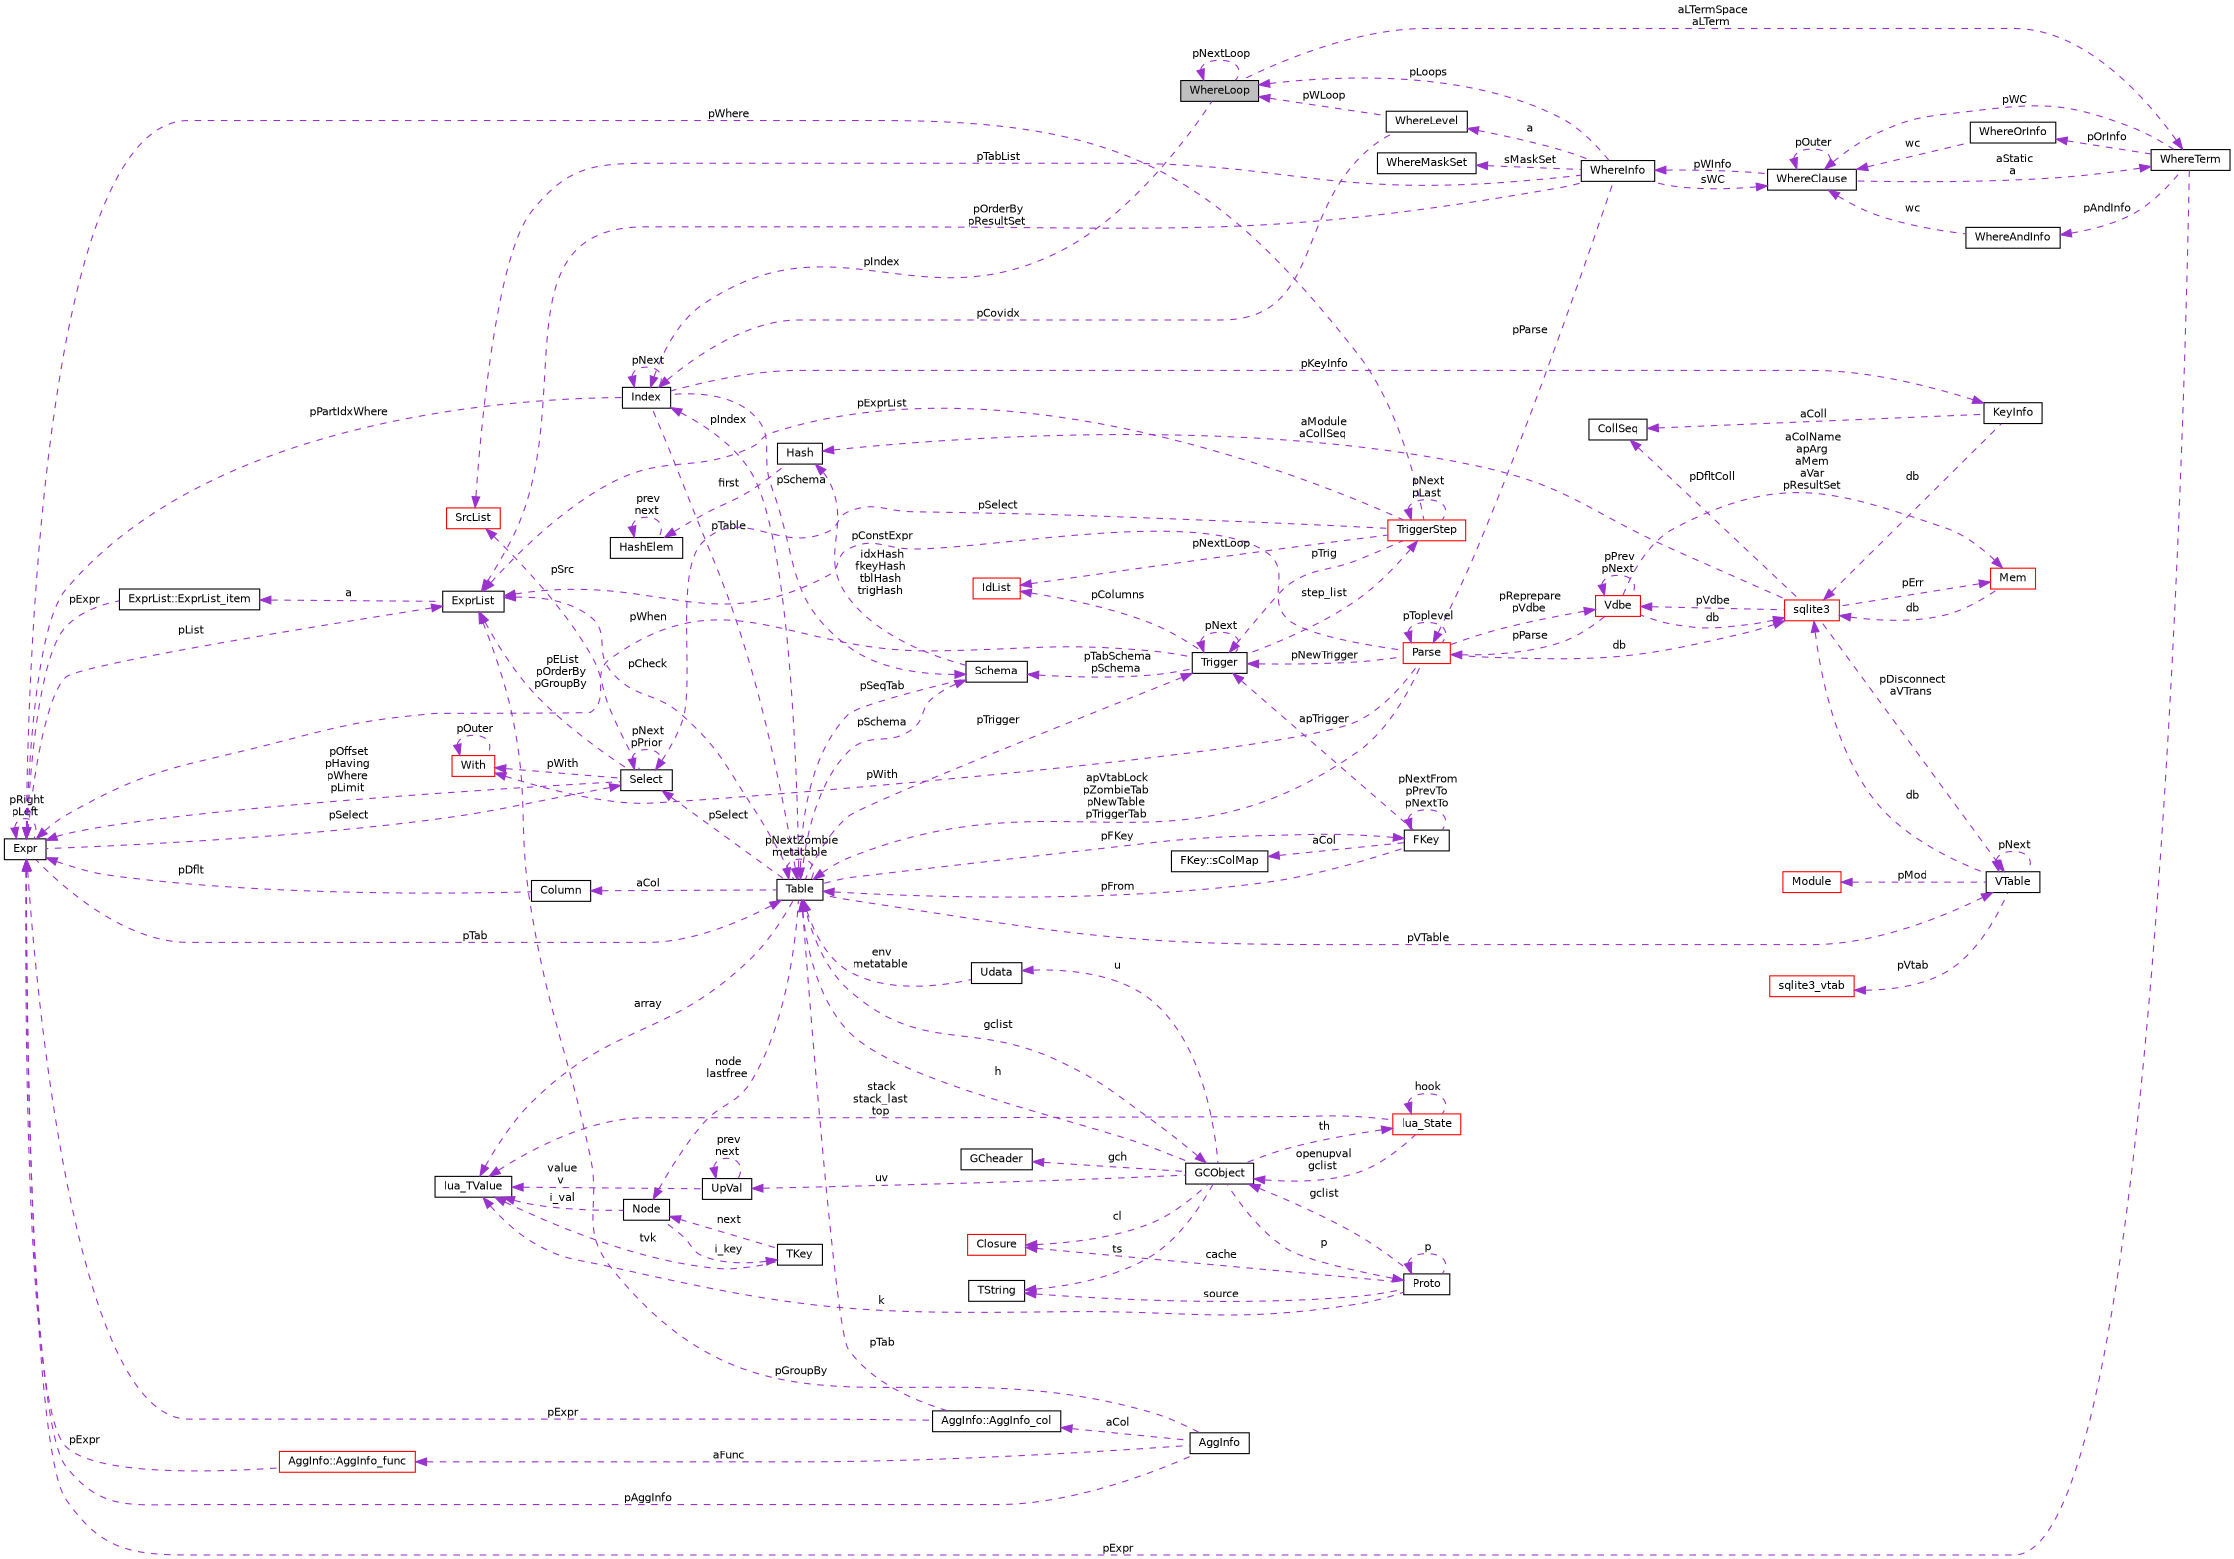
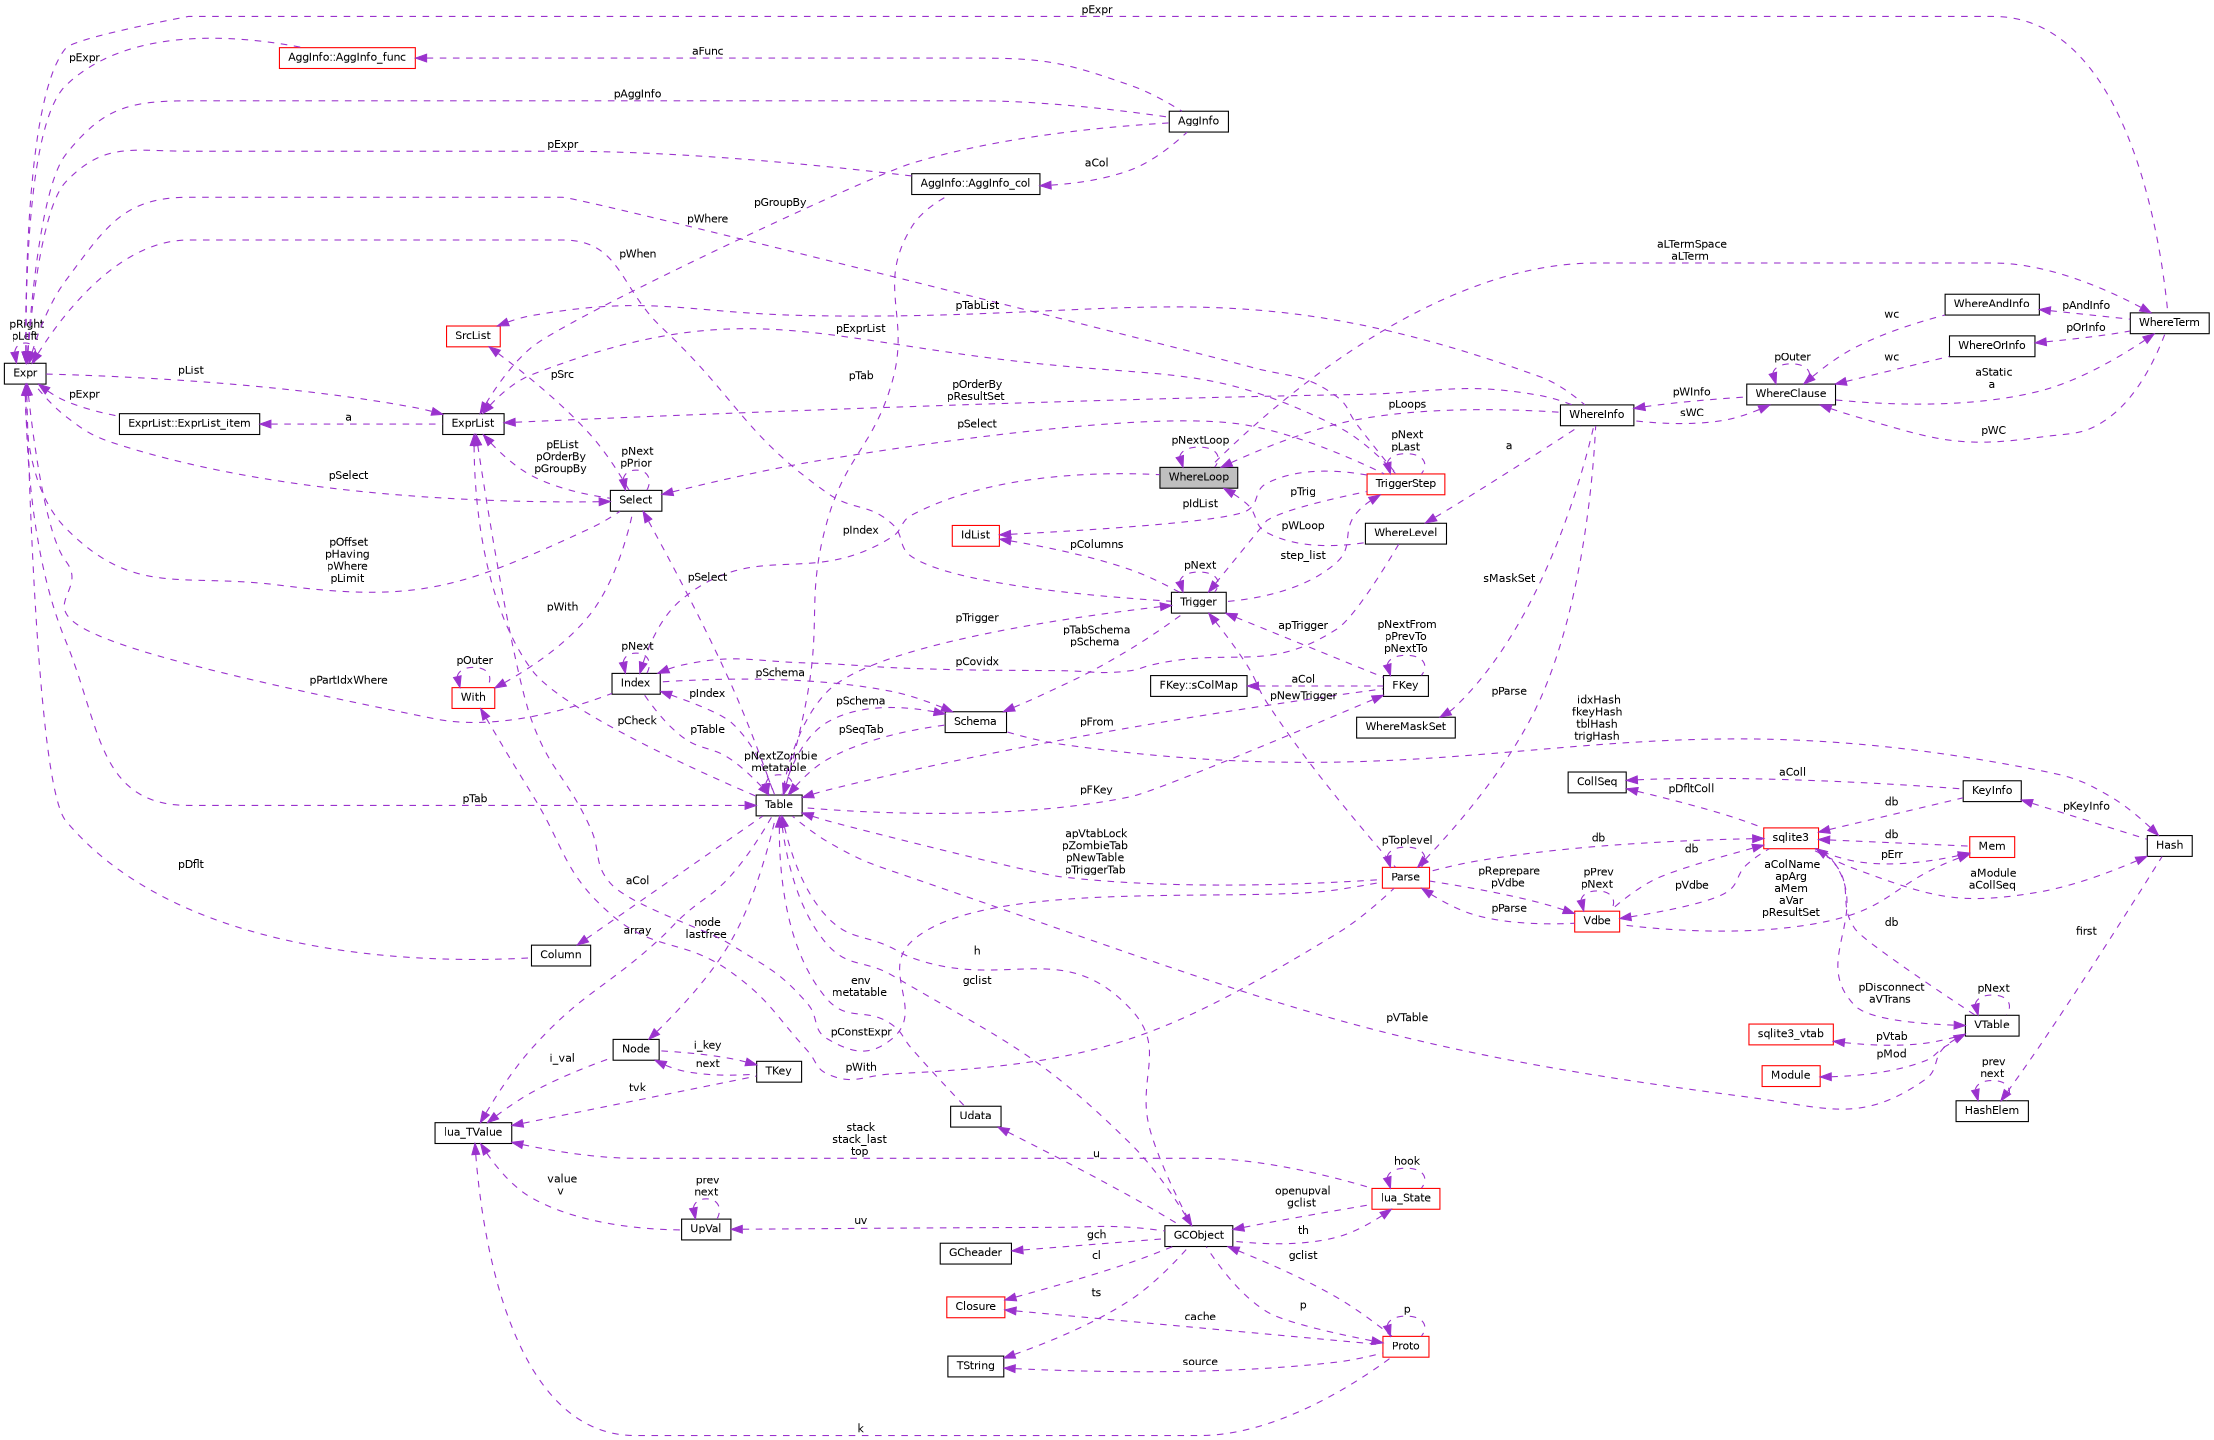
edge "Index" -> "KeyInfo": now "Hash" -> "KeyInfo"
edge "TriggerStep" -> "IdList": label " pNextLoop" -> " pIdList"
node "Proto": color black -> red
